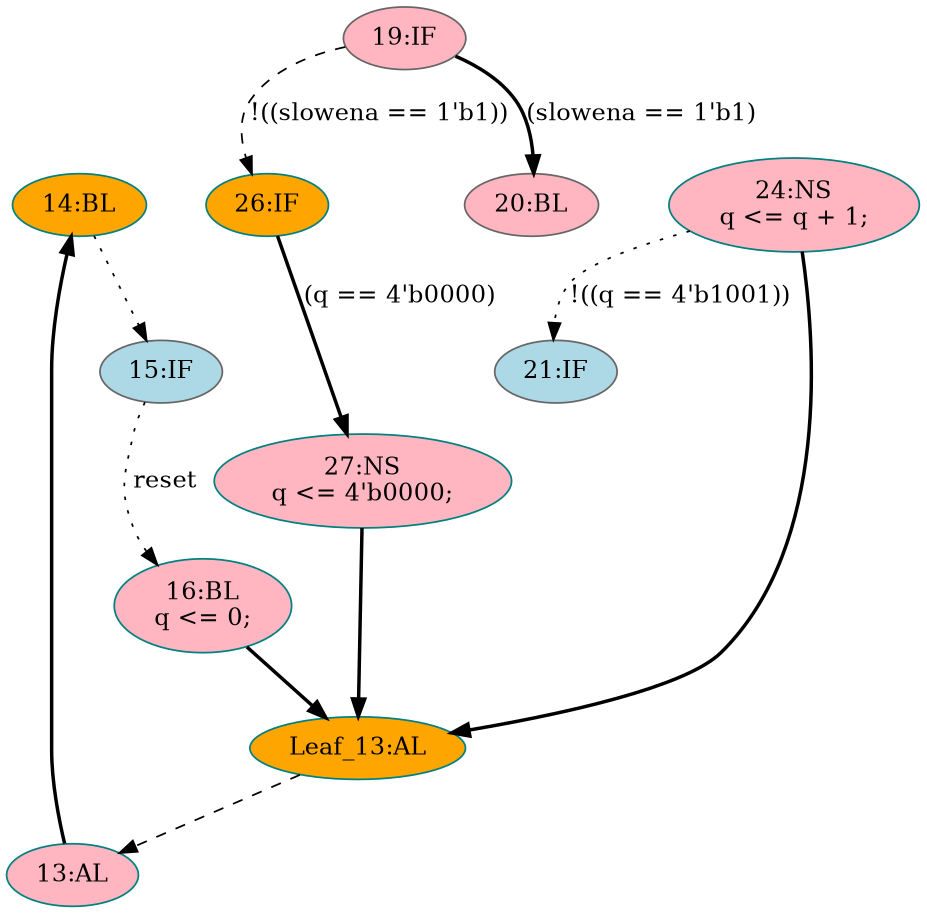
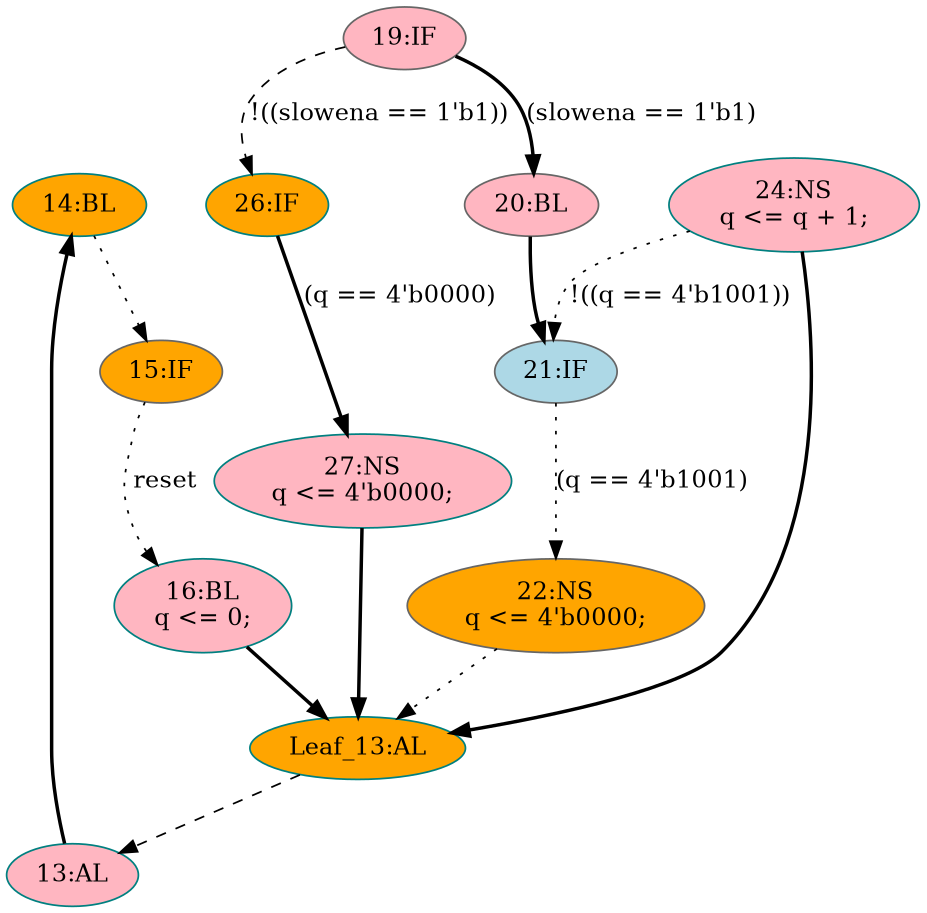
edge "20:BL" -> "21:IF": added
node "15:IF": fillcolor lightblue -> orange
node "22:NS q <= 4'b0000;": added
